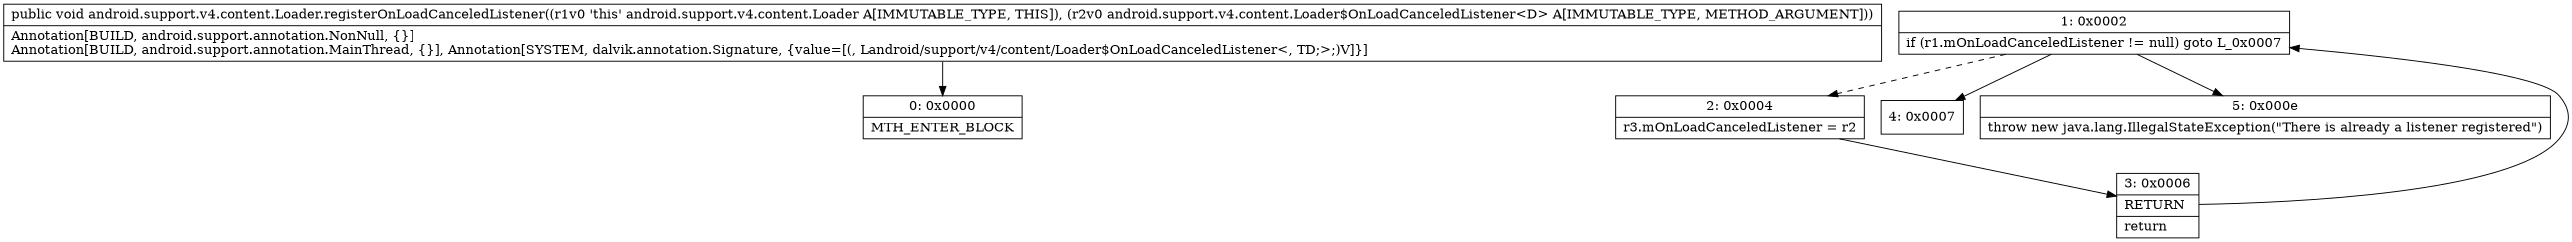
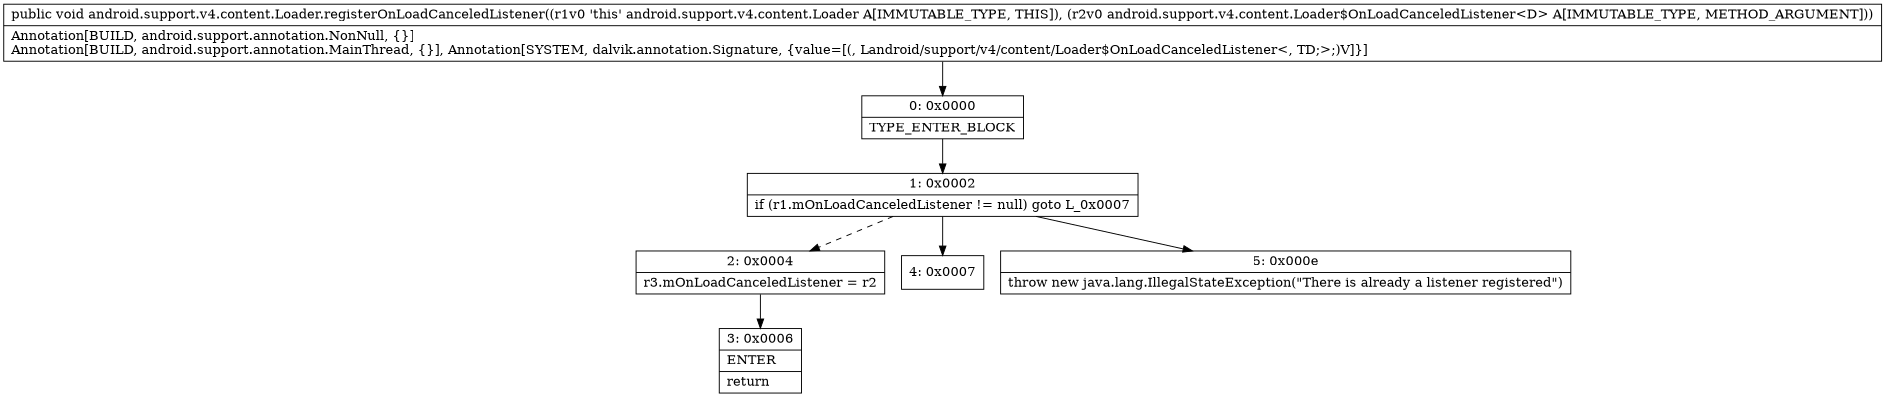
node "0: 0x0000": text "MTH_ENTER_BLOCK" -> "TYPE_ENTER_BLOCK"
edge "3: 0x0006" -> "1: 0x0002": now "0: 0x0000" -> "1: 0x0002"
node "3: 0x0006": text "RETURN" -> "ENTER"
